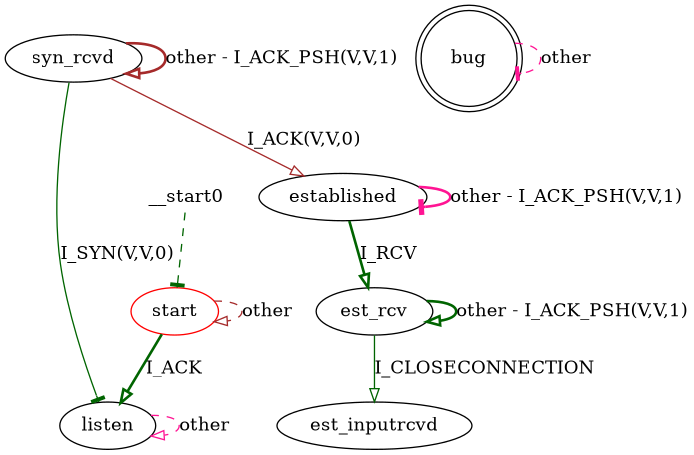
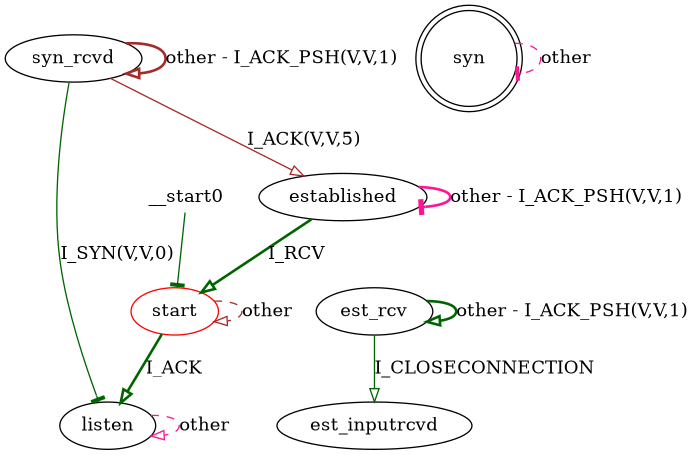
node "bug": label "bug" -> "syn"
edge "syn_rcvd" -> "established": label "I_ACK(V,V,0)" -> "I_ACK(V,V,5)"
edge "__start0" -> "start": style dashed -> solid
edge "established" -> "est_rcv": now "established" -> "start"
